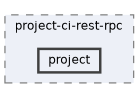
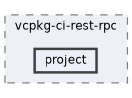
cluster "project-ci-rest-rpc": label "project-ci-rest-rpc" -> "vcpkg-ci-rest-rpc"
